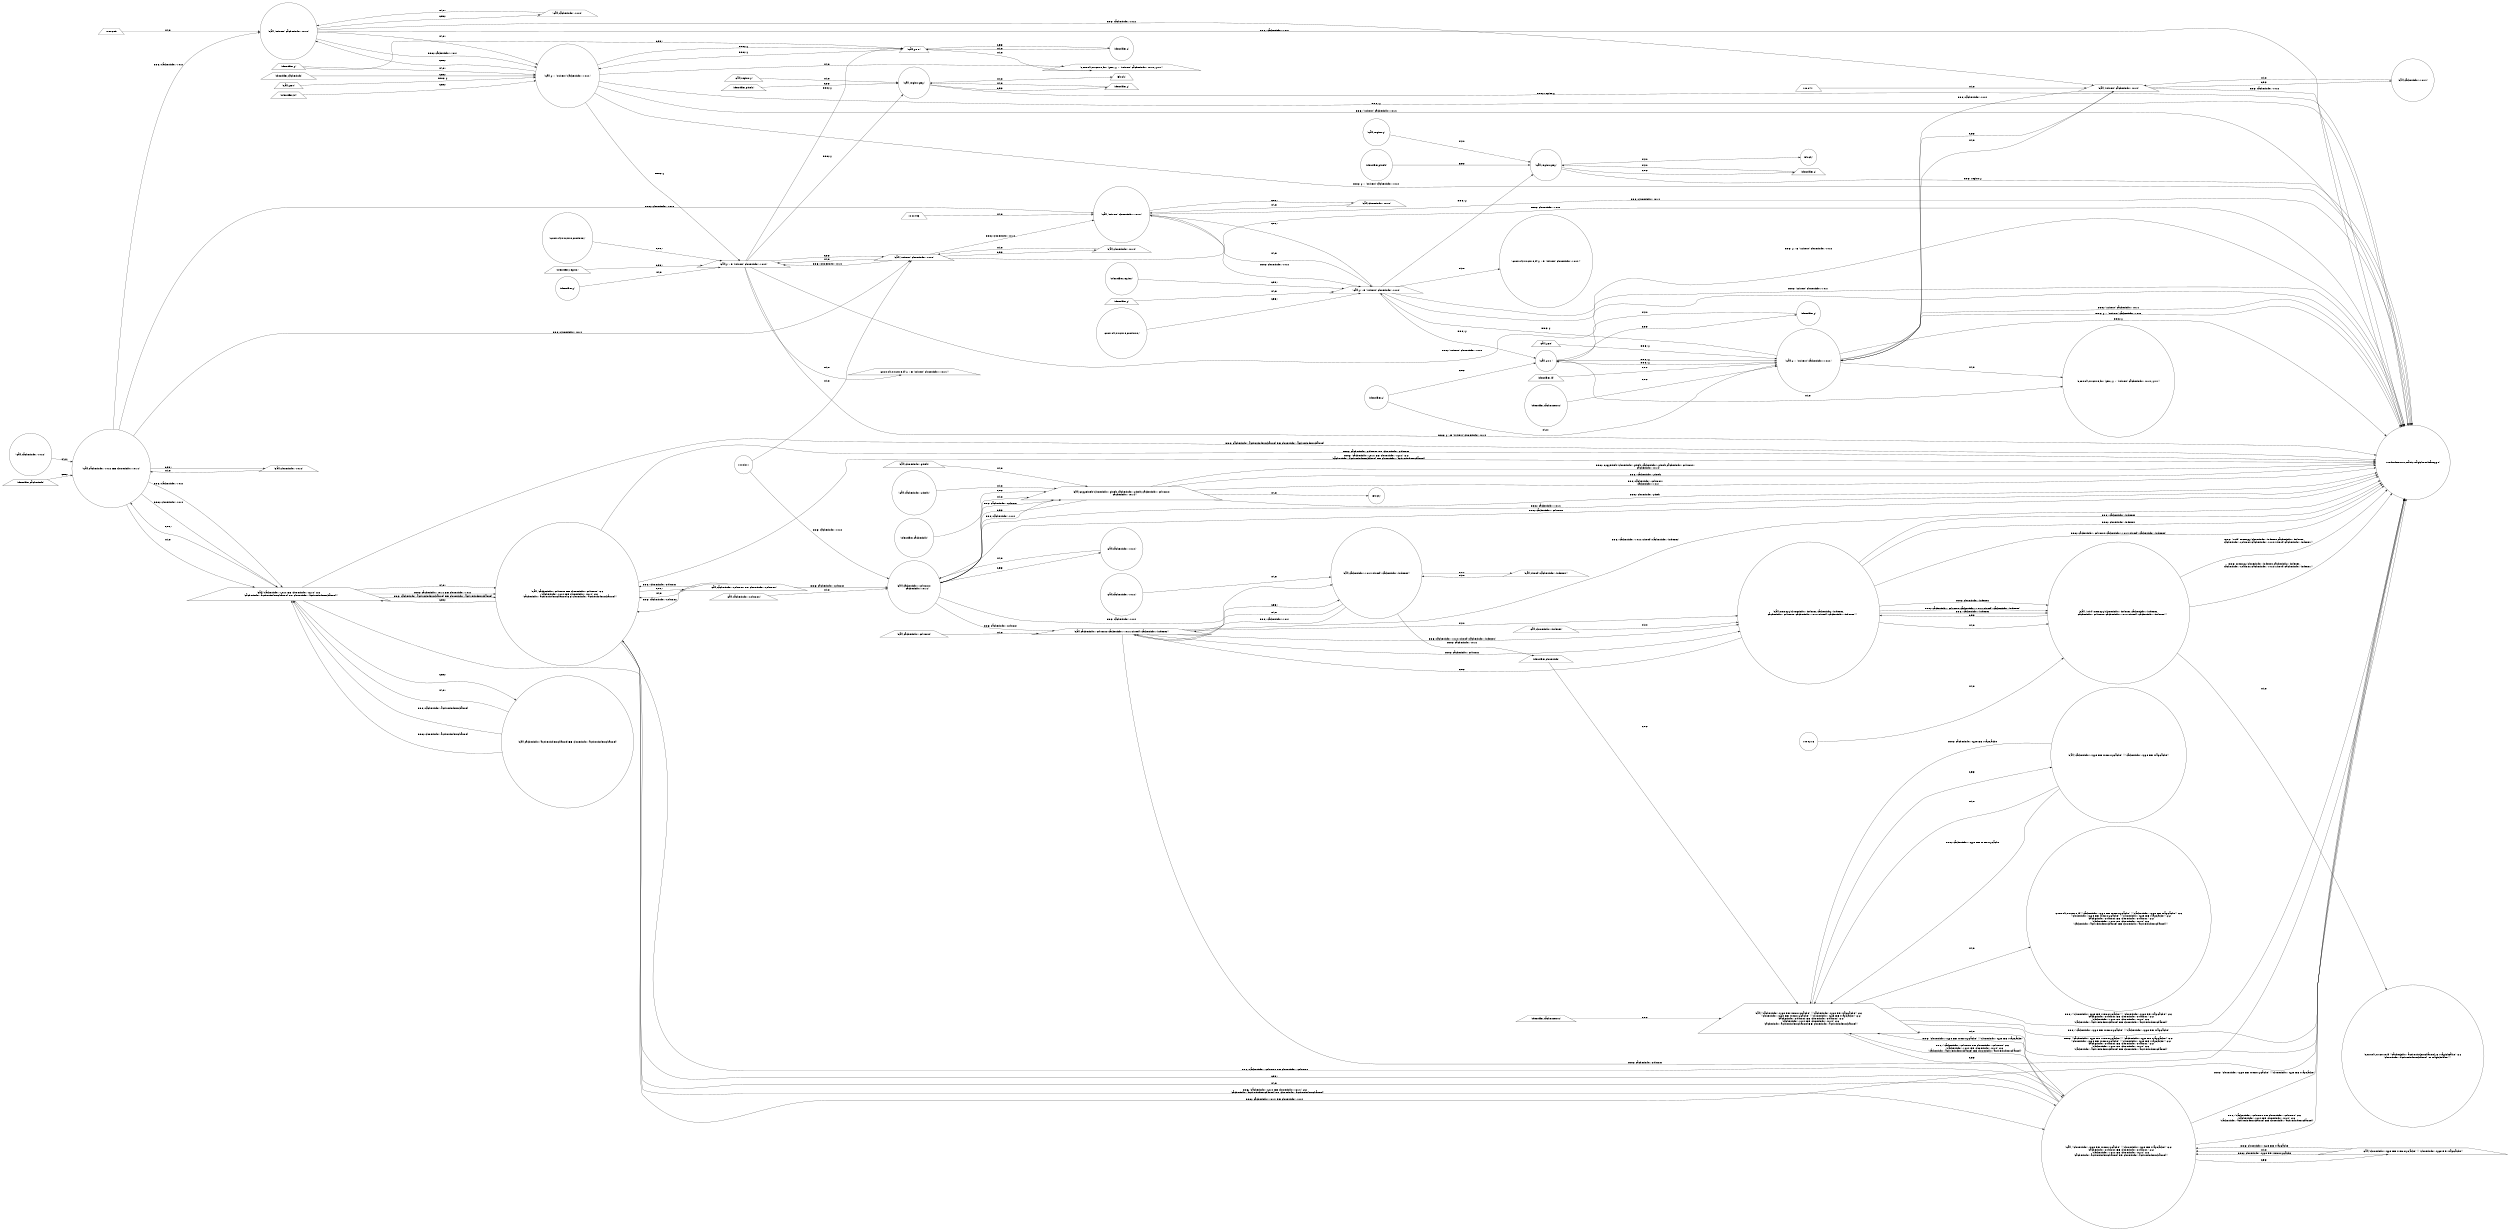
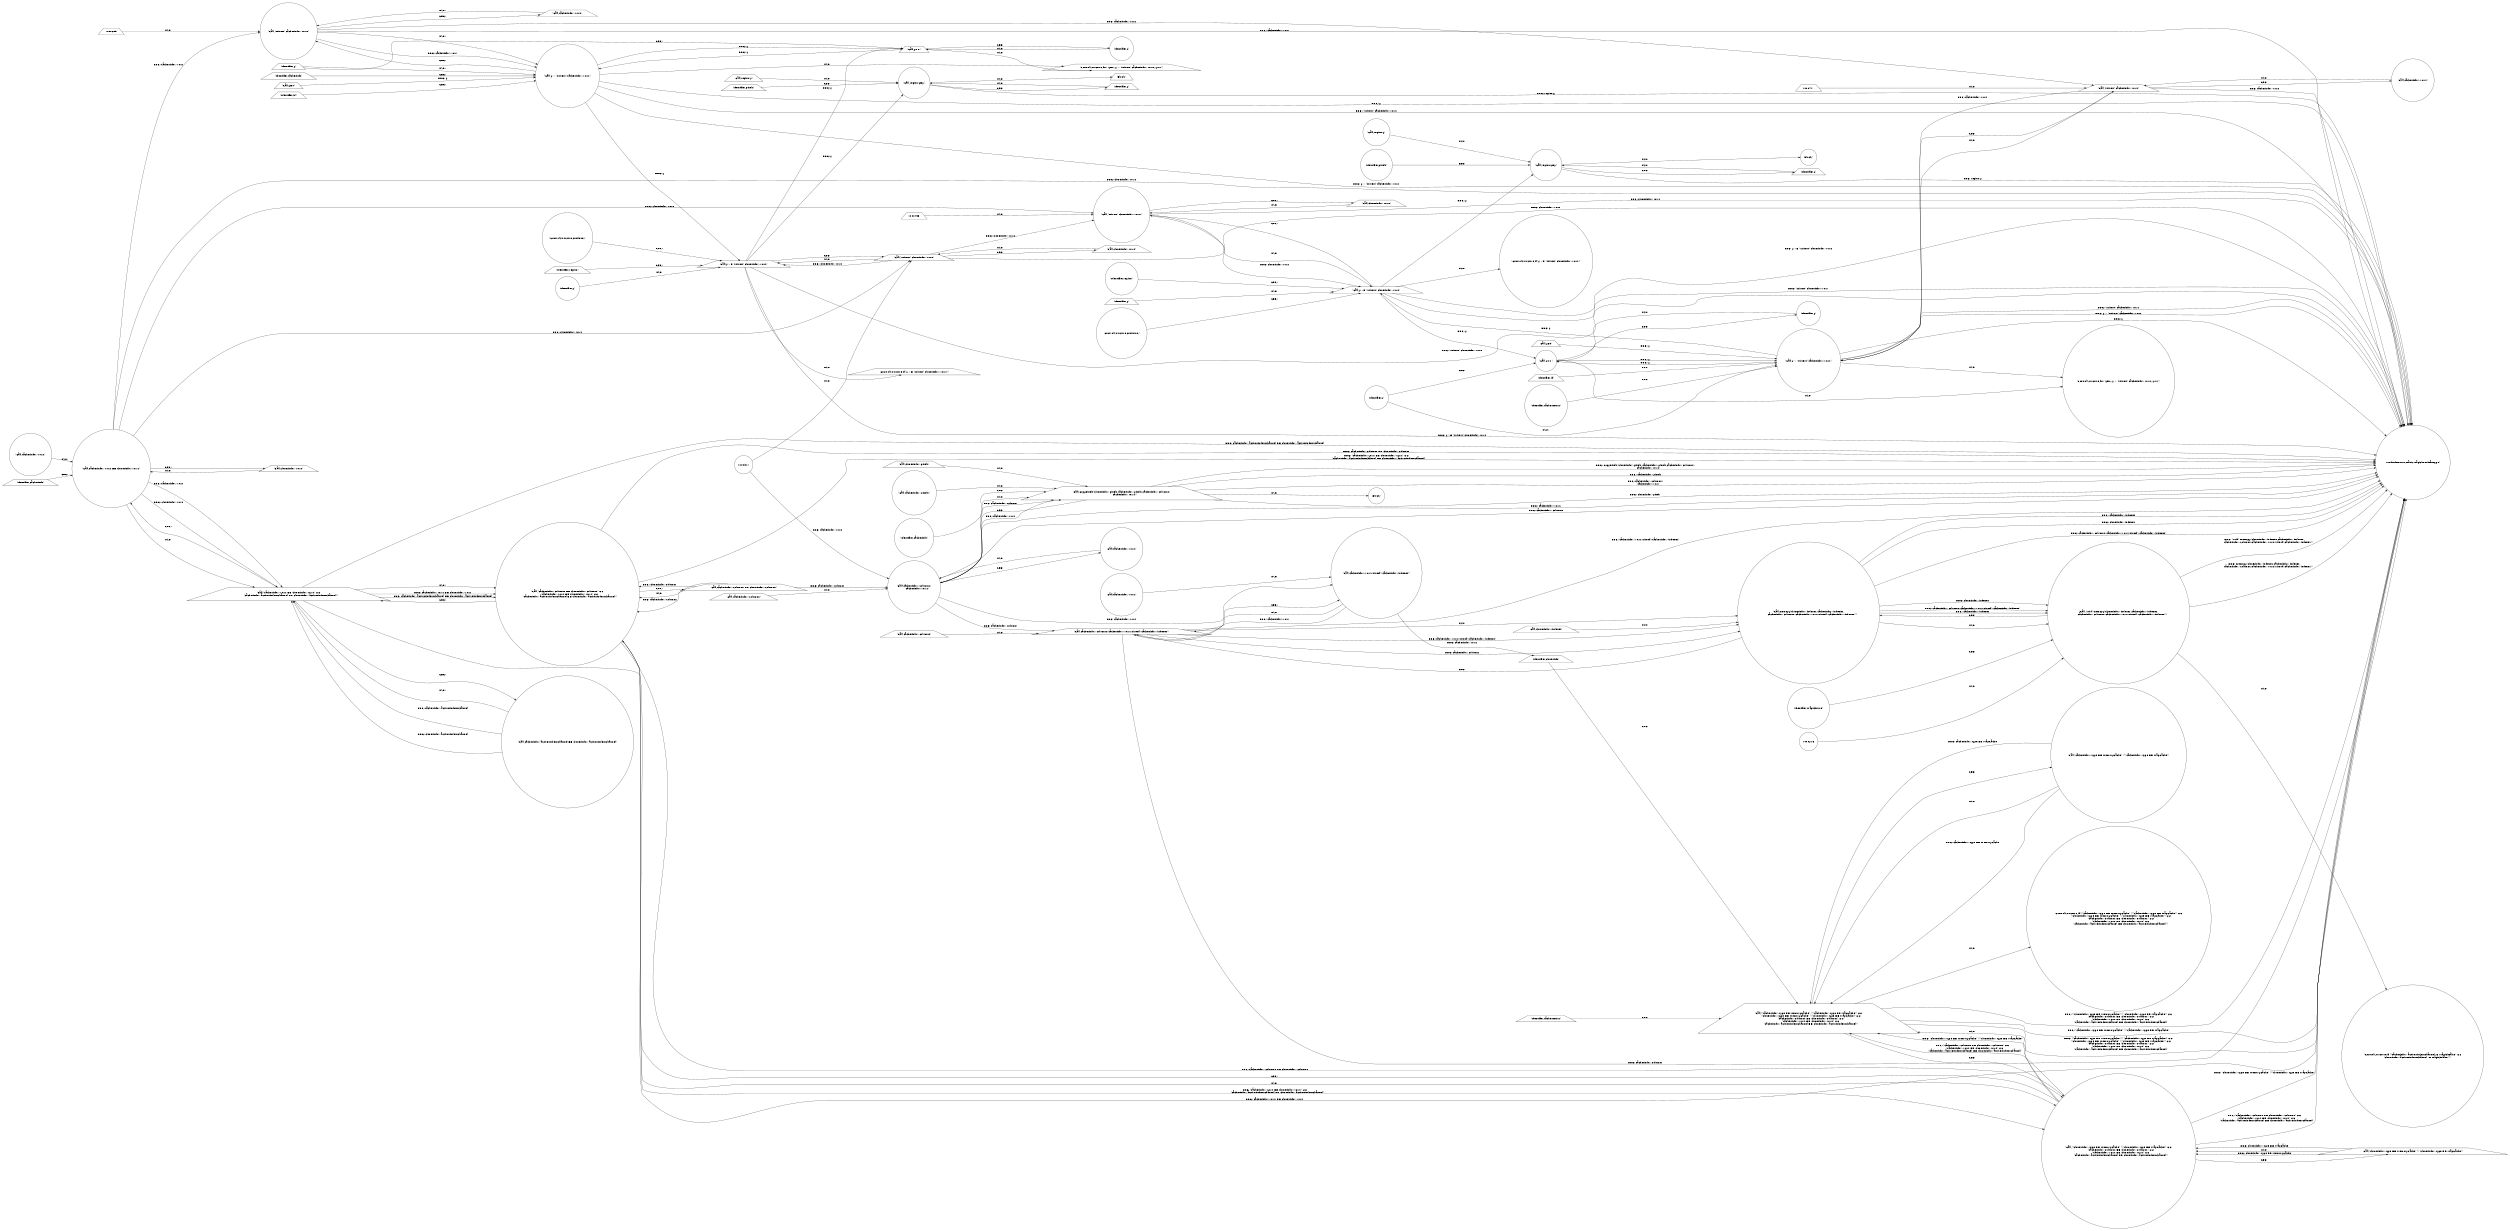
edge "(Call,cache_info->rows == clone_info->rows)" -> "(MethodReturn,static MagickBooleanType)": added, label "DDG: clone_info->rows"
node "(Call,sizeof(*cache_info->indexes))": removed
node "(Identifier,MagickTrue)": added
